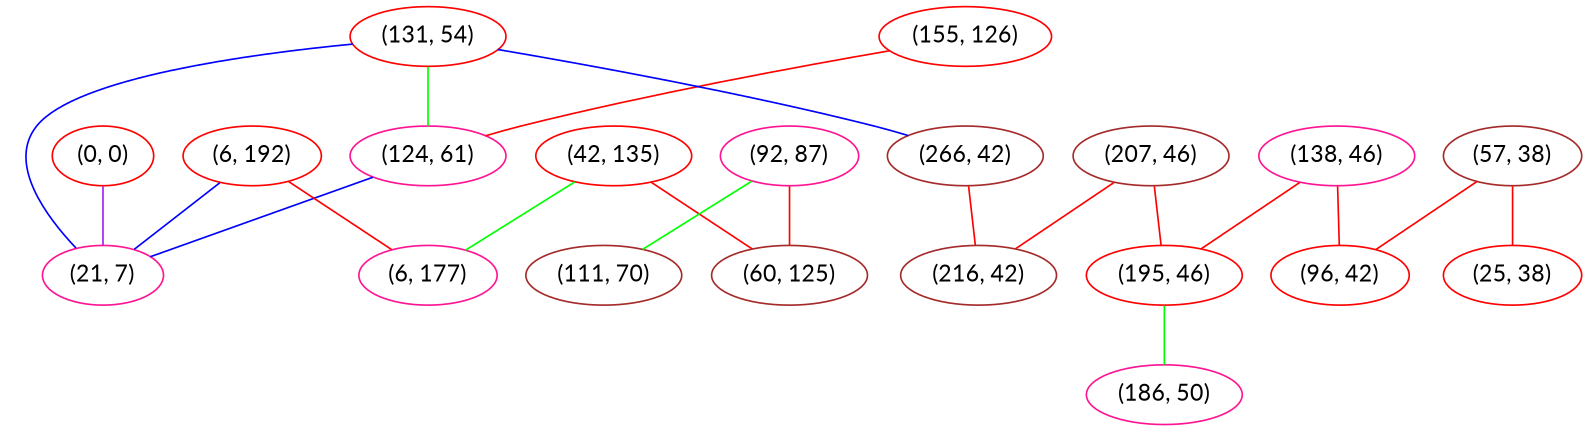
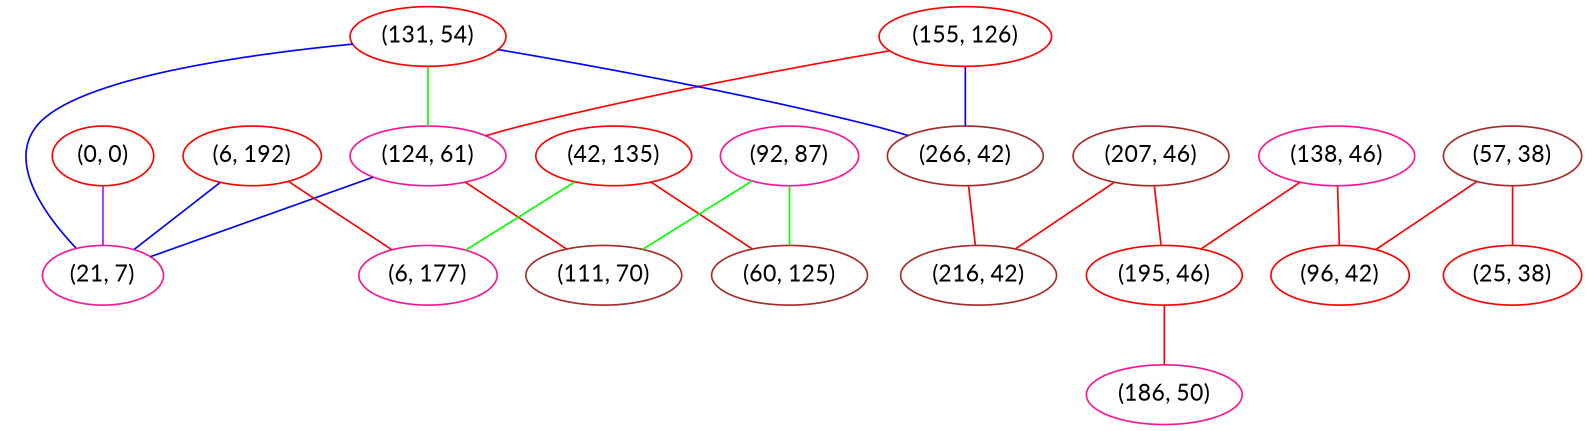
edge "(155, 126)" -- "(266, 42)": added
edge "(124, 61)" -- "(111, 70)": added
edge "(92, 87)" -- "(60, 125)": color red -> green
edge "(195, 46)" -- "(186, 50)": color green -> red
